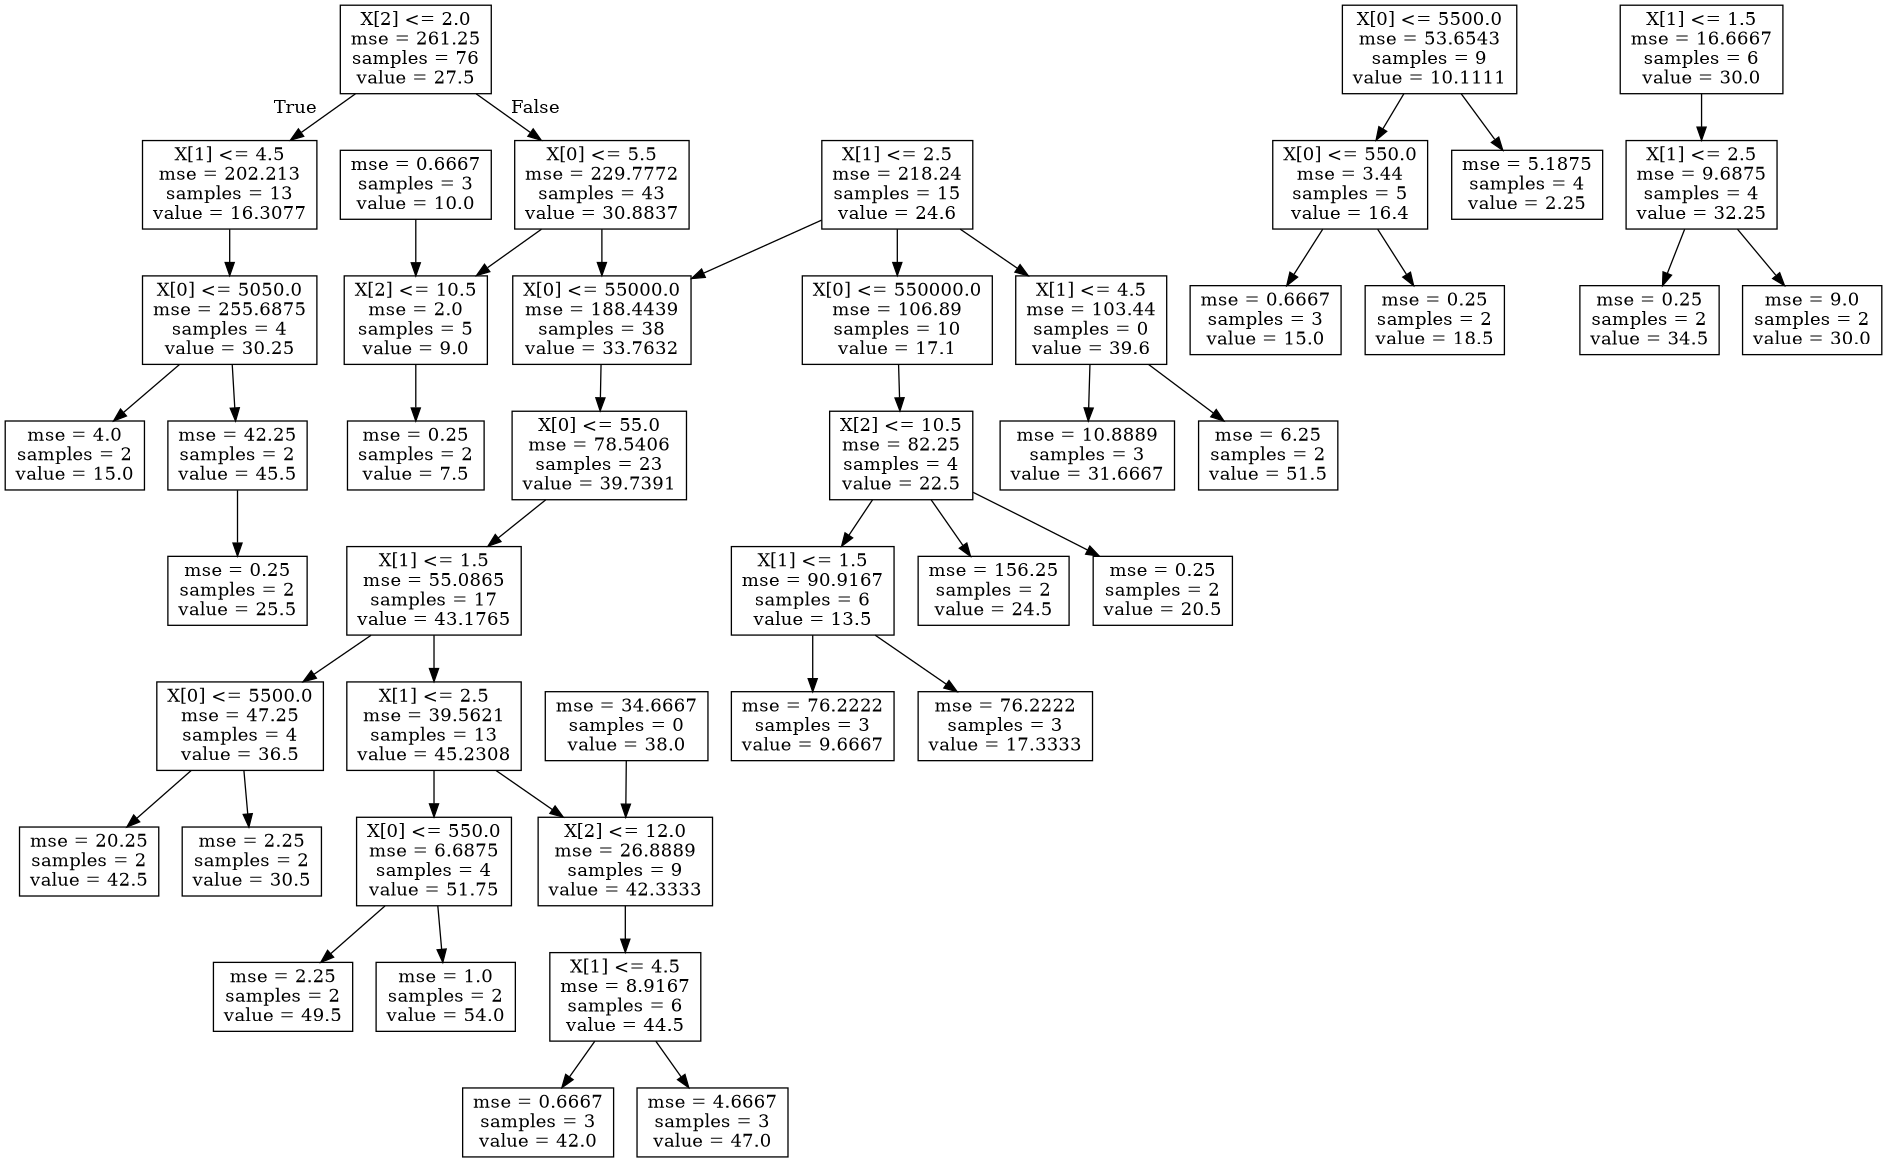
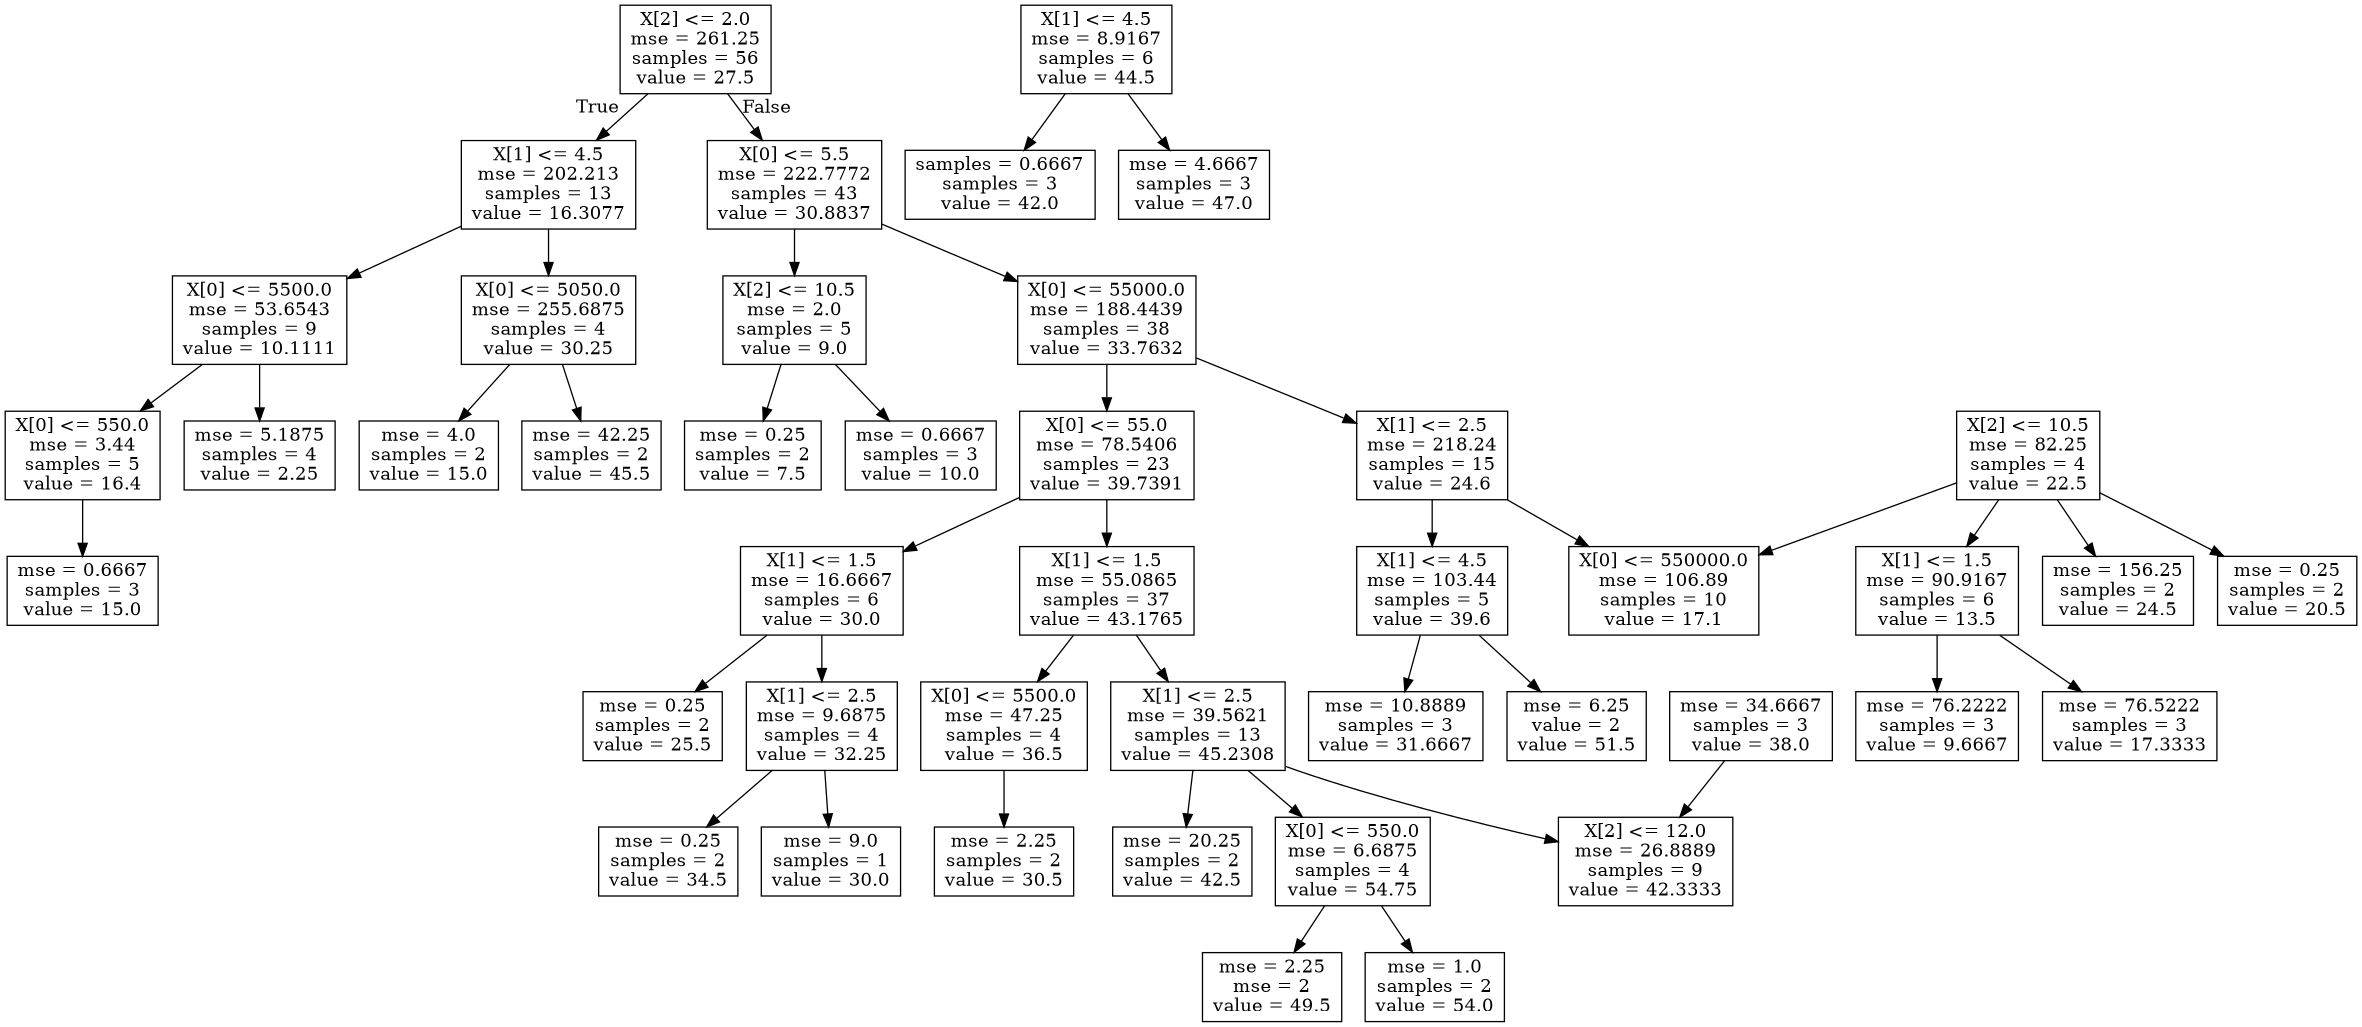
node "X[2] <= 2.0 mse = 261.25 samples = 76 value = 27.5": label "X[2] <= 2.0 mse = 261.25 samples = 76 value = 27.5" -> "X[2] <= 2.0 mse = 261.25 samples = 56 value = 27.5"
node "X[0] <= 5.5 mse = 229.7772 samples = 43 value = 30.8837": label "X[0] <= 5.5 mse = 229.7772 samples = 43 value = 30.8837" -> "X[0] <= 5.5 mse = 222.7772 samples = 43 value = 30.8837"
edge "mse = 0.6667 samples = 3 value = 10.0" -> "X[2] <= 10.5 mse = 2.0 samples = 5 value = 9.0": reversed
edge "X[1] <= 2.5 mse = 218.24 samples = 15 value = 24.6" -> "X[0] <= 55000.0 mse = 188.4439 samples = 38 value = 33.7632": reversed
edge "X[1] <= 4.5 mse = 202.213 samples = 13 value = 16.3077" -> "X[0] <= 5500.0 mse = 53.6543 samples = 9 value = 10.1111": added
node "X[1] <= 4.5 mse = 103.44 samples = 0 value = 39.6": label "X[1] <= 4.5 mse = 103.44 samples = 0 value = 39.6" -> "X[1] <= 4.5 mse = 103.44 samples = 5 value = 39.6"
node "mse = 0.25 samples = 2 value = 18.5": removed
node "mse = 9.0 samples = 2 value = 30.0": label "mse = 9.0 samples = 2 value = 30.0" -> "mse = 9.0 samples = 1 value = 30.0"
edge "X[0] <= 550000.0 mse = 106.89 samples = 10 value = 17.1" -> "X[2] <= 10.5 mse = 82.25 samples = 4 value = 22.5": reversed
node "mse = 6.25 samples = 2 value = 51.5": label "mse = 6.25 samples = 2 value = 51.5" -> "mse = 6.25 value = 2 value = 51.5"
edge "mse = 42.25 samples = 2 value = 45.5" -> "mse = 0.25 samples = 2 value = 25.5": now "X[1] <= 1.5 mse = 16.6667 samples = 6 value = 30.0" -> "mse = 0.25 samples = 2 value = 25.5"
edge "X[0] <= 55.0 mse = 78.5406 samples = 23 value = 39.7391" -> "X[1] <= 1.5 mse = 16.6667 samples = 6 value = 30.0": added
node "X[1] <= 1.5 mse = 55.0865 samples = 17 value = 43.1765": label "X[1] <= 1.5 mse = 55.0865 samples = 17 value = 43.1765" -> "X[1] <= 1.5 mse = 55.0865 samples = 37 value = 43.1765"
node "mse = 34.6667 samples = 0 value = 38.0": label "mse = 34.6667 samples = 0 value = 38.0" -> "mse = 34.6667 samples = 3 value = 38.0"
node "mse = 76.2222 samples = 3 value = 17.3333": label "mse = 76.2222 samples = 3 value = 17.3333" -> "mse = 76.5222 samples = 3 value = 17.3333"
edge "X[0] <= 5500.0 mse = 47.25 samples = 4 value = 36.5" -> "mse = 20.25 samples = 2 value = 42.5": now "X[1] <= 2.5 mse = 39.5621 samples = 13 value = 45.2308" -> "mse = 20.25 samples = 2 value = 42.5"
node "X[0] <= 550.0 mse = 6.6875 samples = 4 value = 51.75": label "X[0] <= 550.0 mse = 6.6875 samples = 4 value = 51.75" -> "X[0] <= 550.0 mse = 6.6875 samples = 4 value = 54.75"
edge "X[2] <= 12.0 mse = 26.8889 samples = 9 value = 42.3333" -> "X[1] <= 4.5 mse = 8.9167 samples = 6 value = 44.5": removed
node "mse = 2.25 samples = 2 value = 49.5": label "mse = 2.25 samples = 2 value = 49.5" -> "mse = 2.25 mse = 2 value = 49.5"
node "mse = 0.6667 samples = 3 value = 42.0": label "mse = 0.6667 samples = 3 value = 42.0" -> "samples = 0.6667 samples = 3 value = 42.0"
